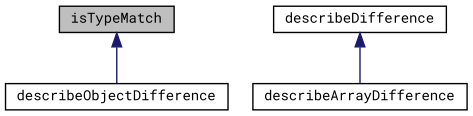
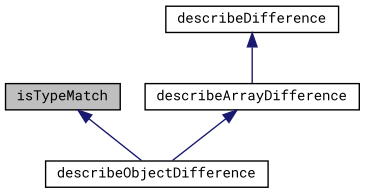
edge "describeObjectDifference" -> "describeArrayDifference": added
